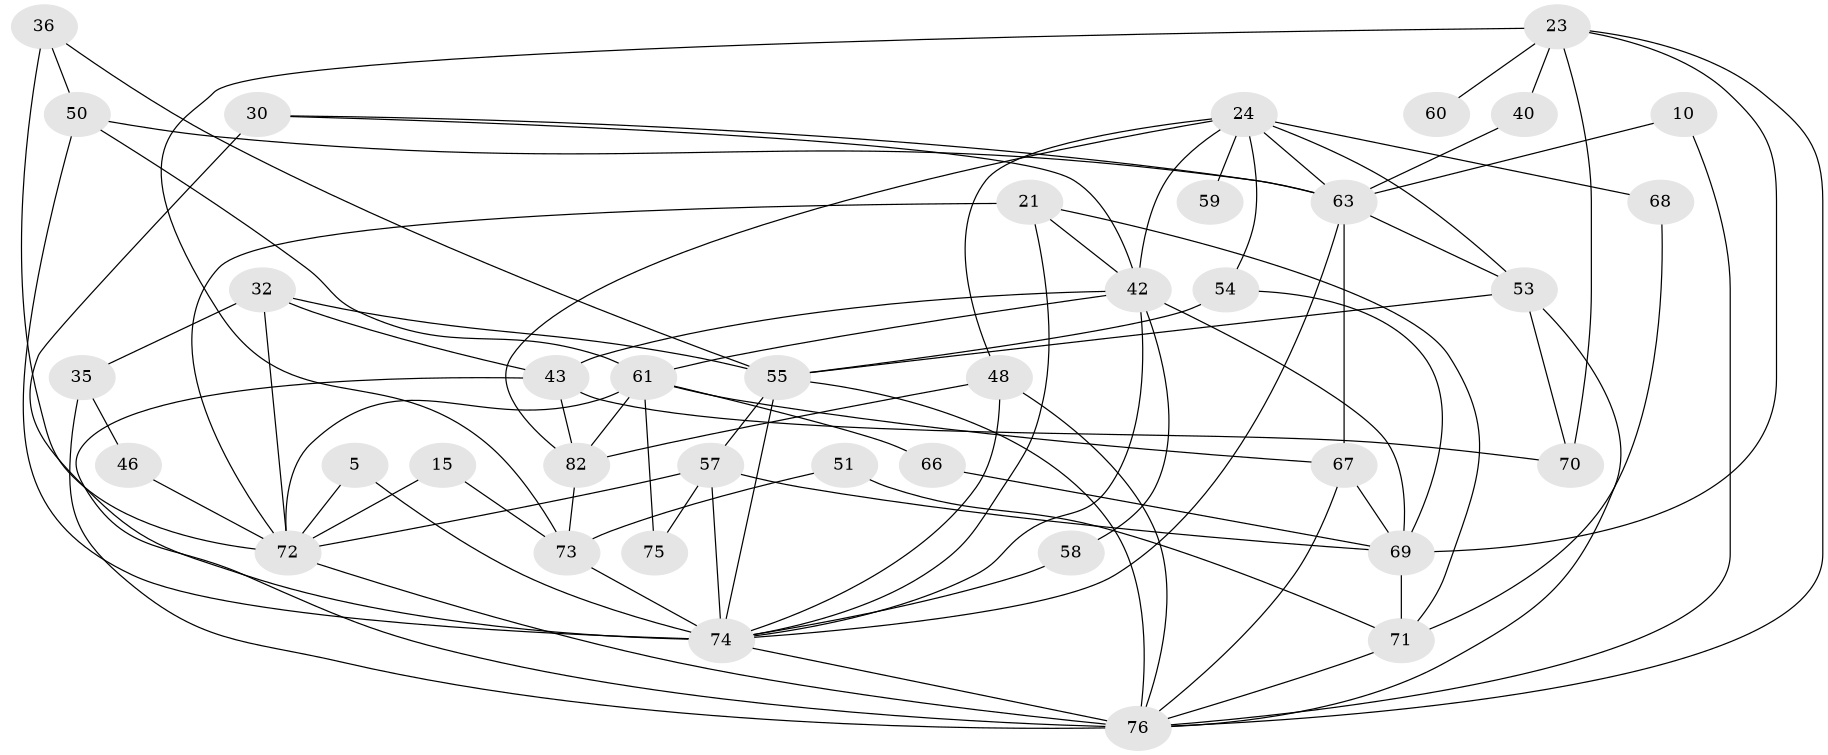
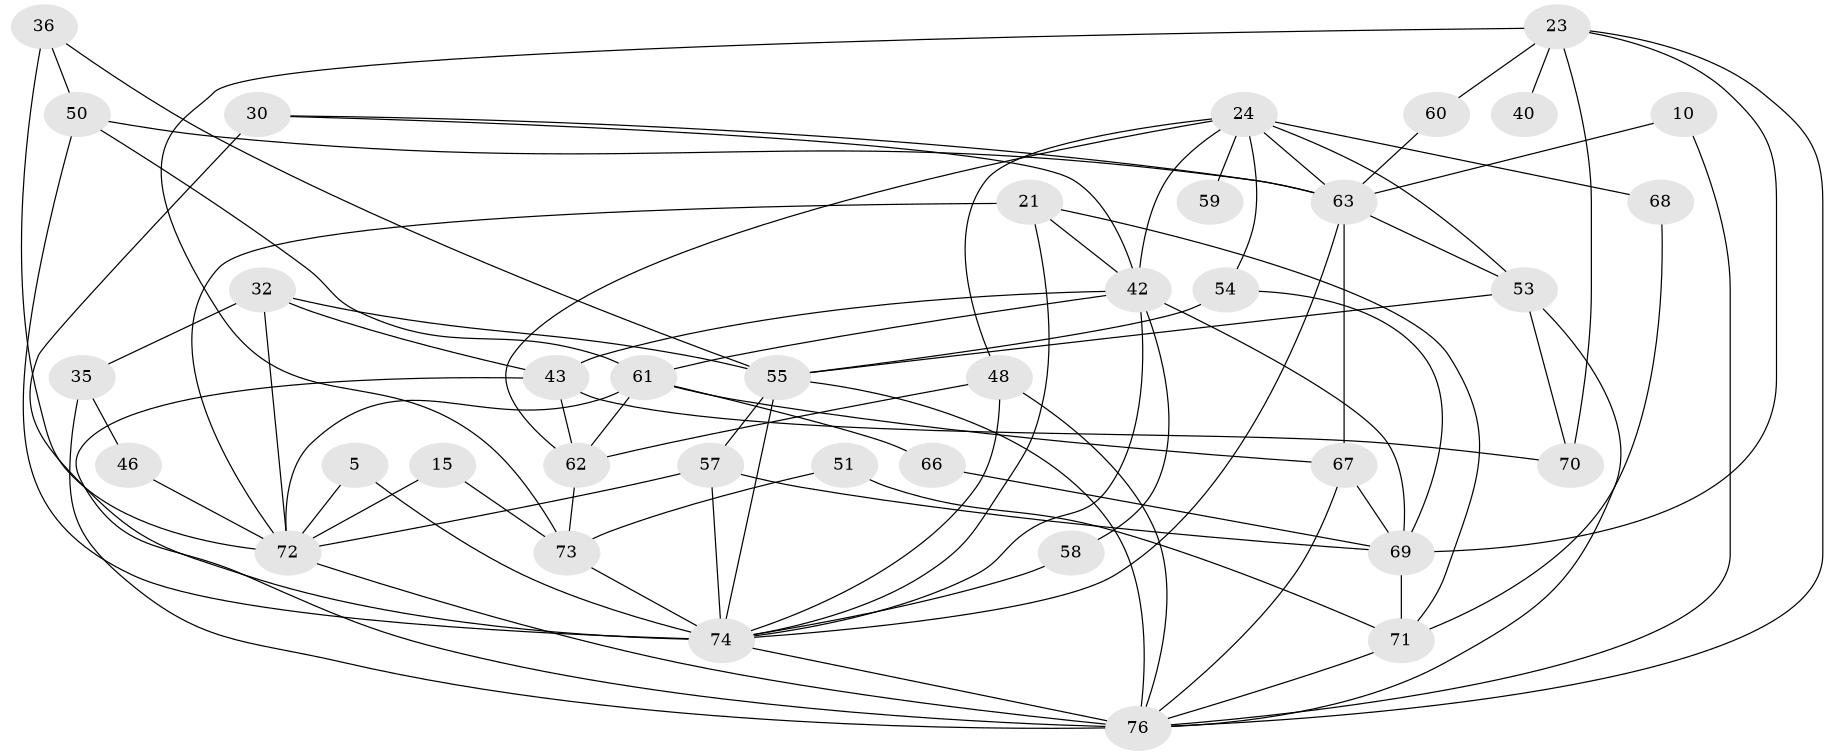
edge "40" -- "63": now "60" -- "63"
node "82": label "82" -> "62"
node "75": removed
